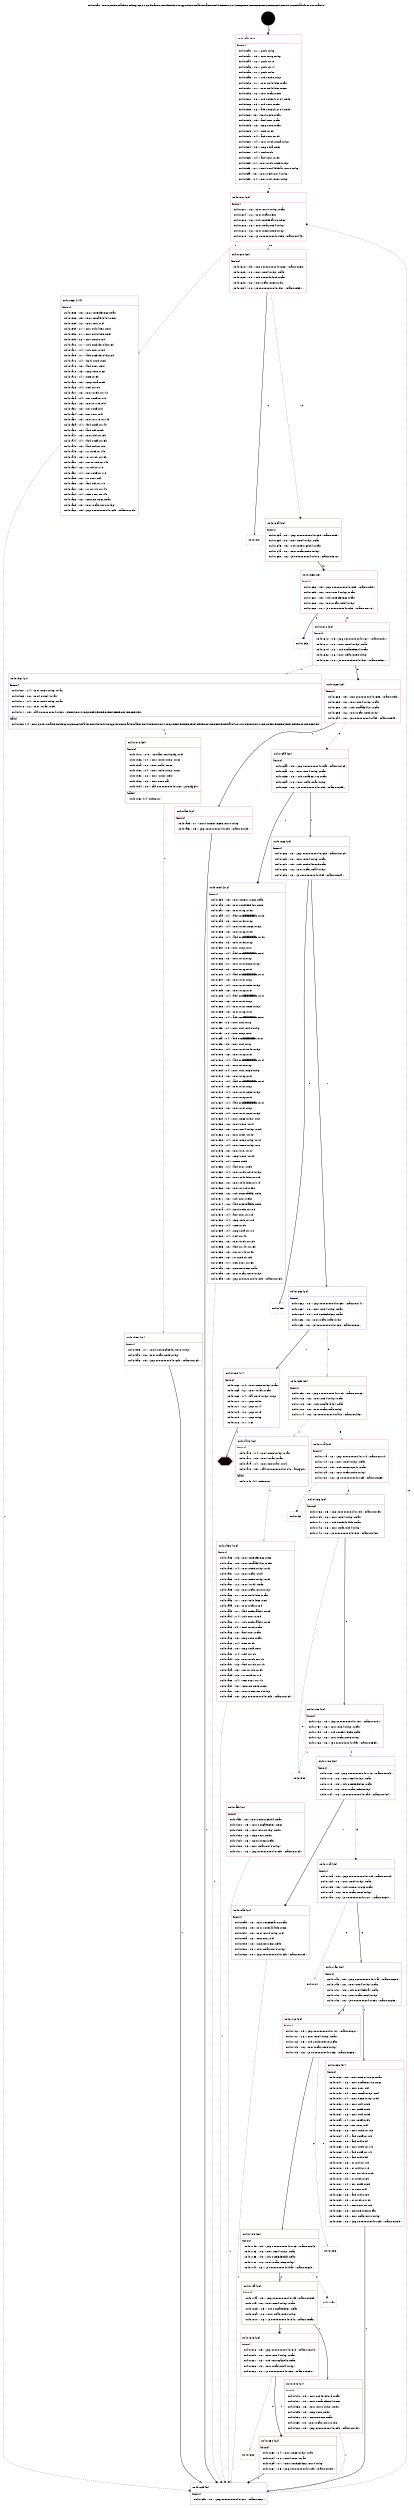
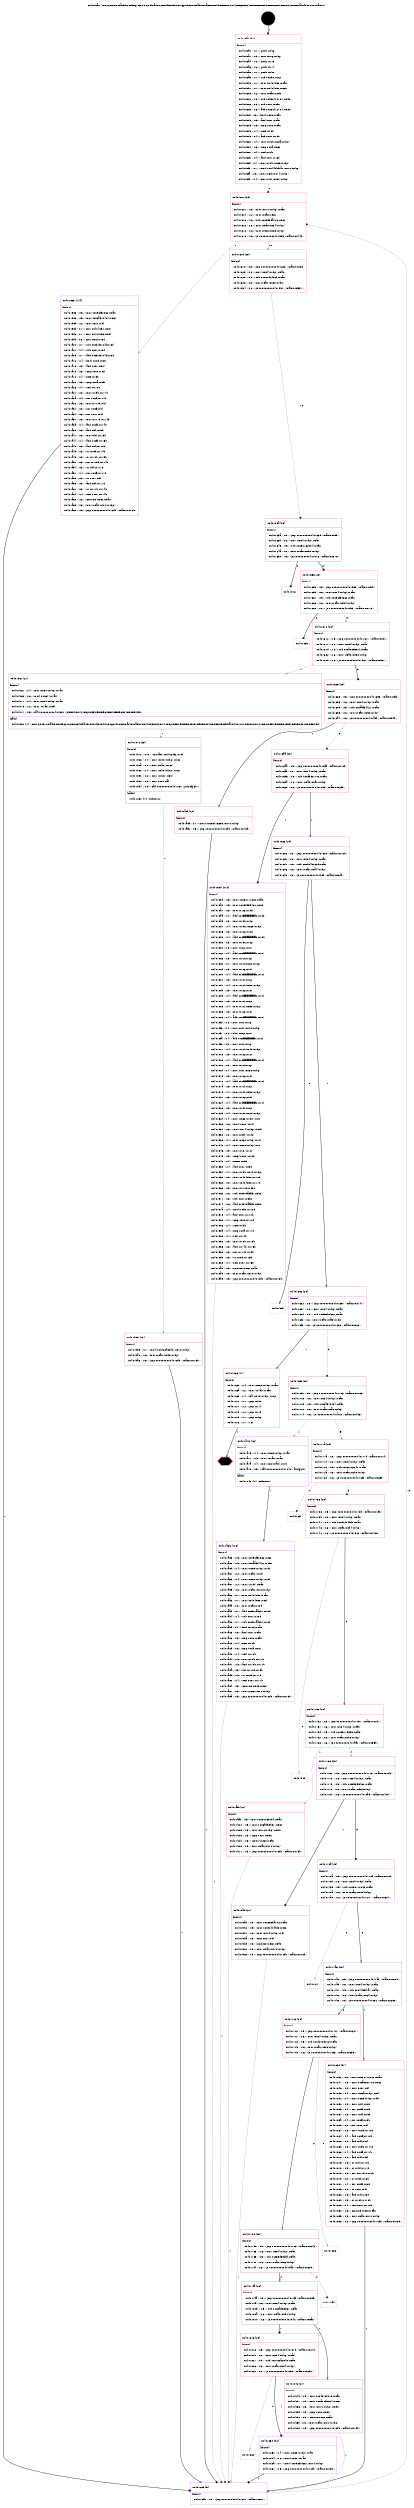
node "0x401b31": removed
node "0x401b16": added
edge "0x401b7c [29]" -> "0x401b67 [21]": reversed
edge "0x4016e2 [28]" -> "0x4016fe [28]": arrowhead onormal -> box
edge "0x40171a [28]" -> "0x401736 [28]": arrowhead onormal -> box
edge "0x401a73 [16]" -> "0x401a83 [108]": style dashed -> bold
edge "0x4019e3 [144]" -> "0x401cdb [5]": style dashed -> bold
edge "0x401752 [28]" -> "0x4019c8": now "0x401752 [28]" -> "0x401afb [27]"
edge "0x40176e [28]" -> "0x40178a [28]": style dashed -> bold
node "0x401c50 [22]": color brown -> purple
